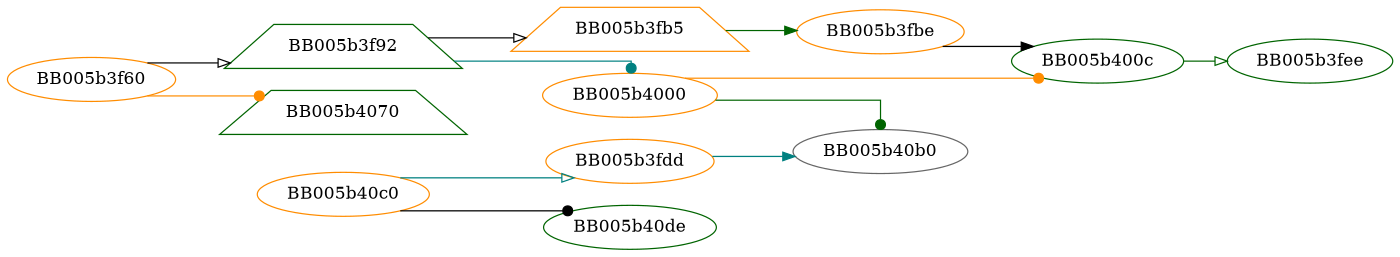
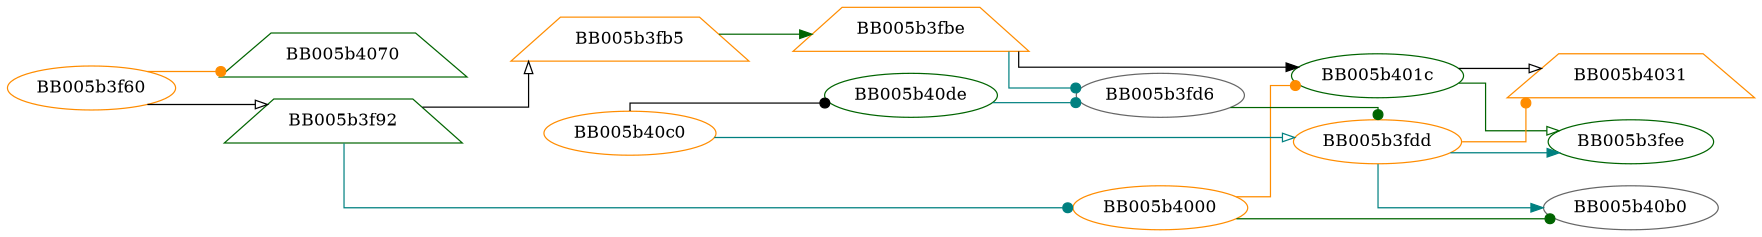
node "BB005b3fbe": shape ellipse -> trapezium
node "BB005b400c": label "BB005b400c" -> "BB005b401c"
node "BB005b4031": added
node "BB005b3fd6": added
edge "BB005b3fdd" -> "BB005b3fee": added
